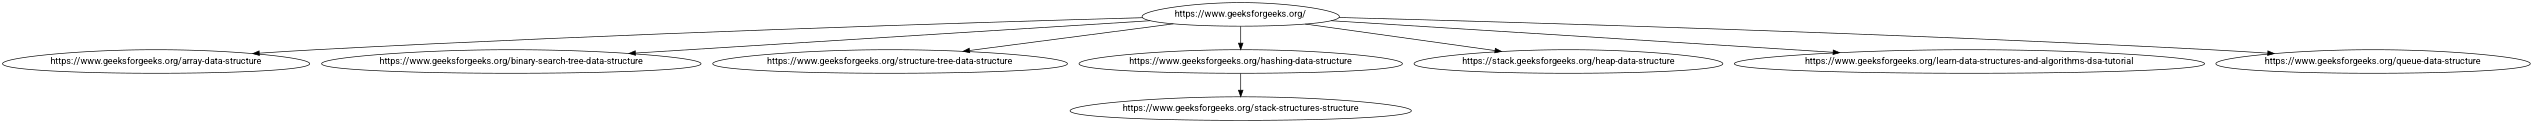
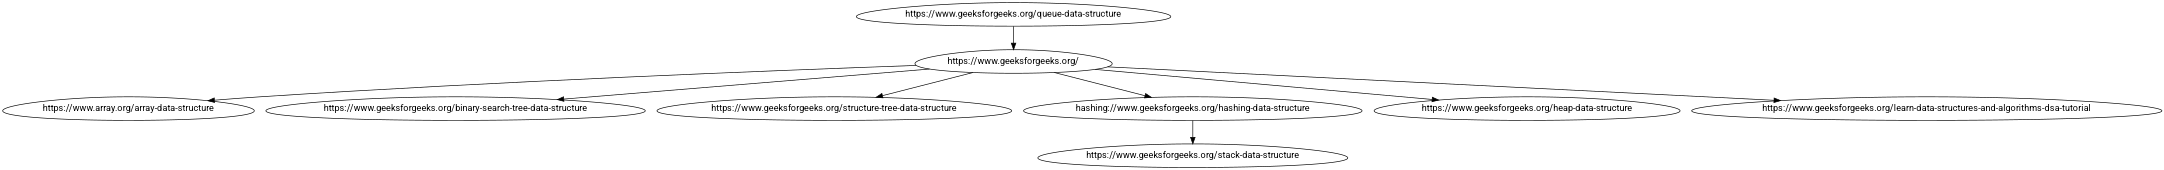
edge "https://www.geeksforgeeks.org/" -> "https://www.geeksforgeeks.org/queue-data-structure": reversed
node "https://www.geeksforgeeks.org/array-data-structure": label "https://www.geeksforgeeks.org/array-data-structure" -> "https://www.array.org/array-data-structure"
node "https://www.geeksforgeeks.org/hashing-data-structure": label "https://www.geeksforgeeks.org/hashing-data-structure" -> "hashing://www.geeksforgeeks.org/hashing-data-structure"
node "https://stack.geeksforgeeks.org/heap-data-structure": label "https://stack.geeksforgeeks.org/heap-data-structure" -> "https://www.geeksforgeeks.org/heap-data-structure"
node "https://www.geeksforgeeks.org/stack-structures-structure": label "https://www.geeksforgeeks.org/stack-structures-structure" -> "https://www.geeksforgeeks.org/stack-data-structure"
